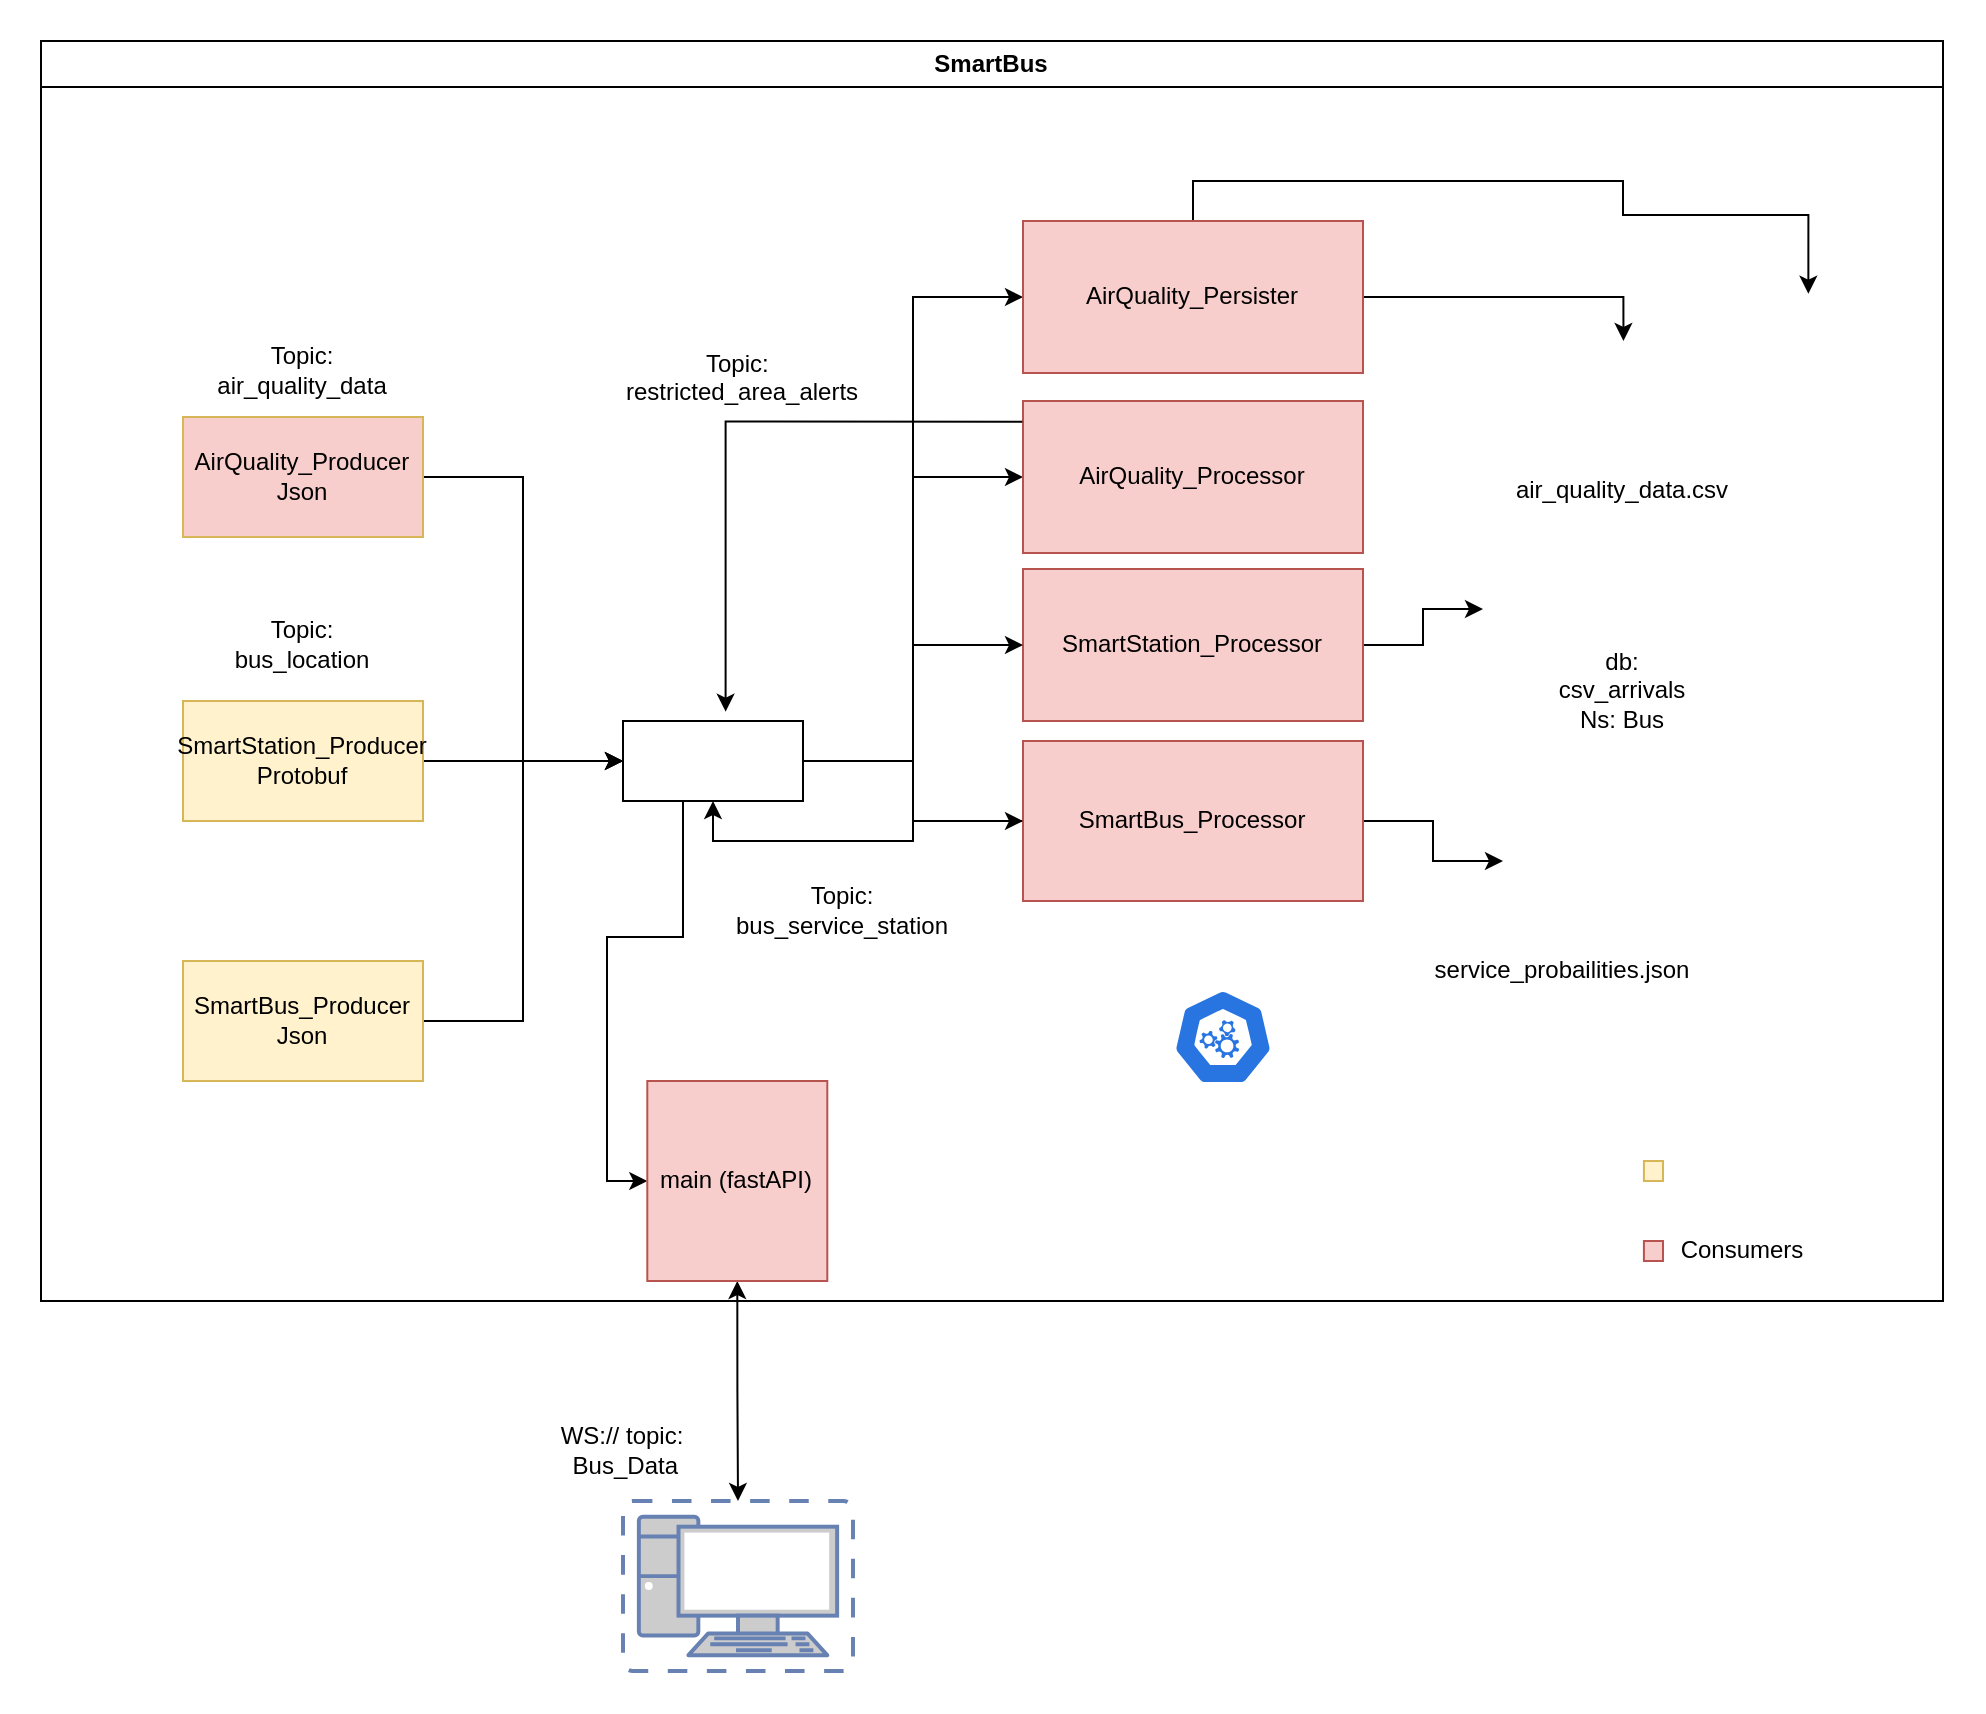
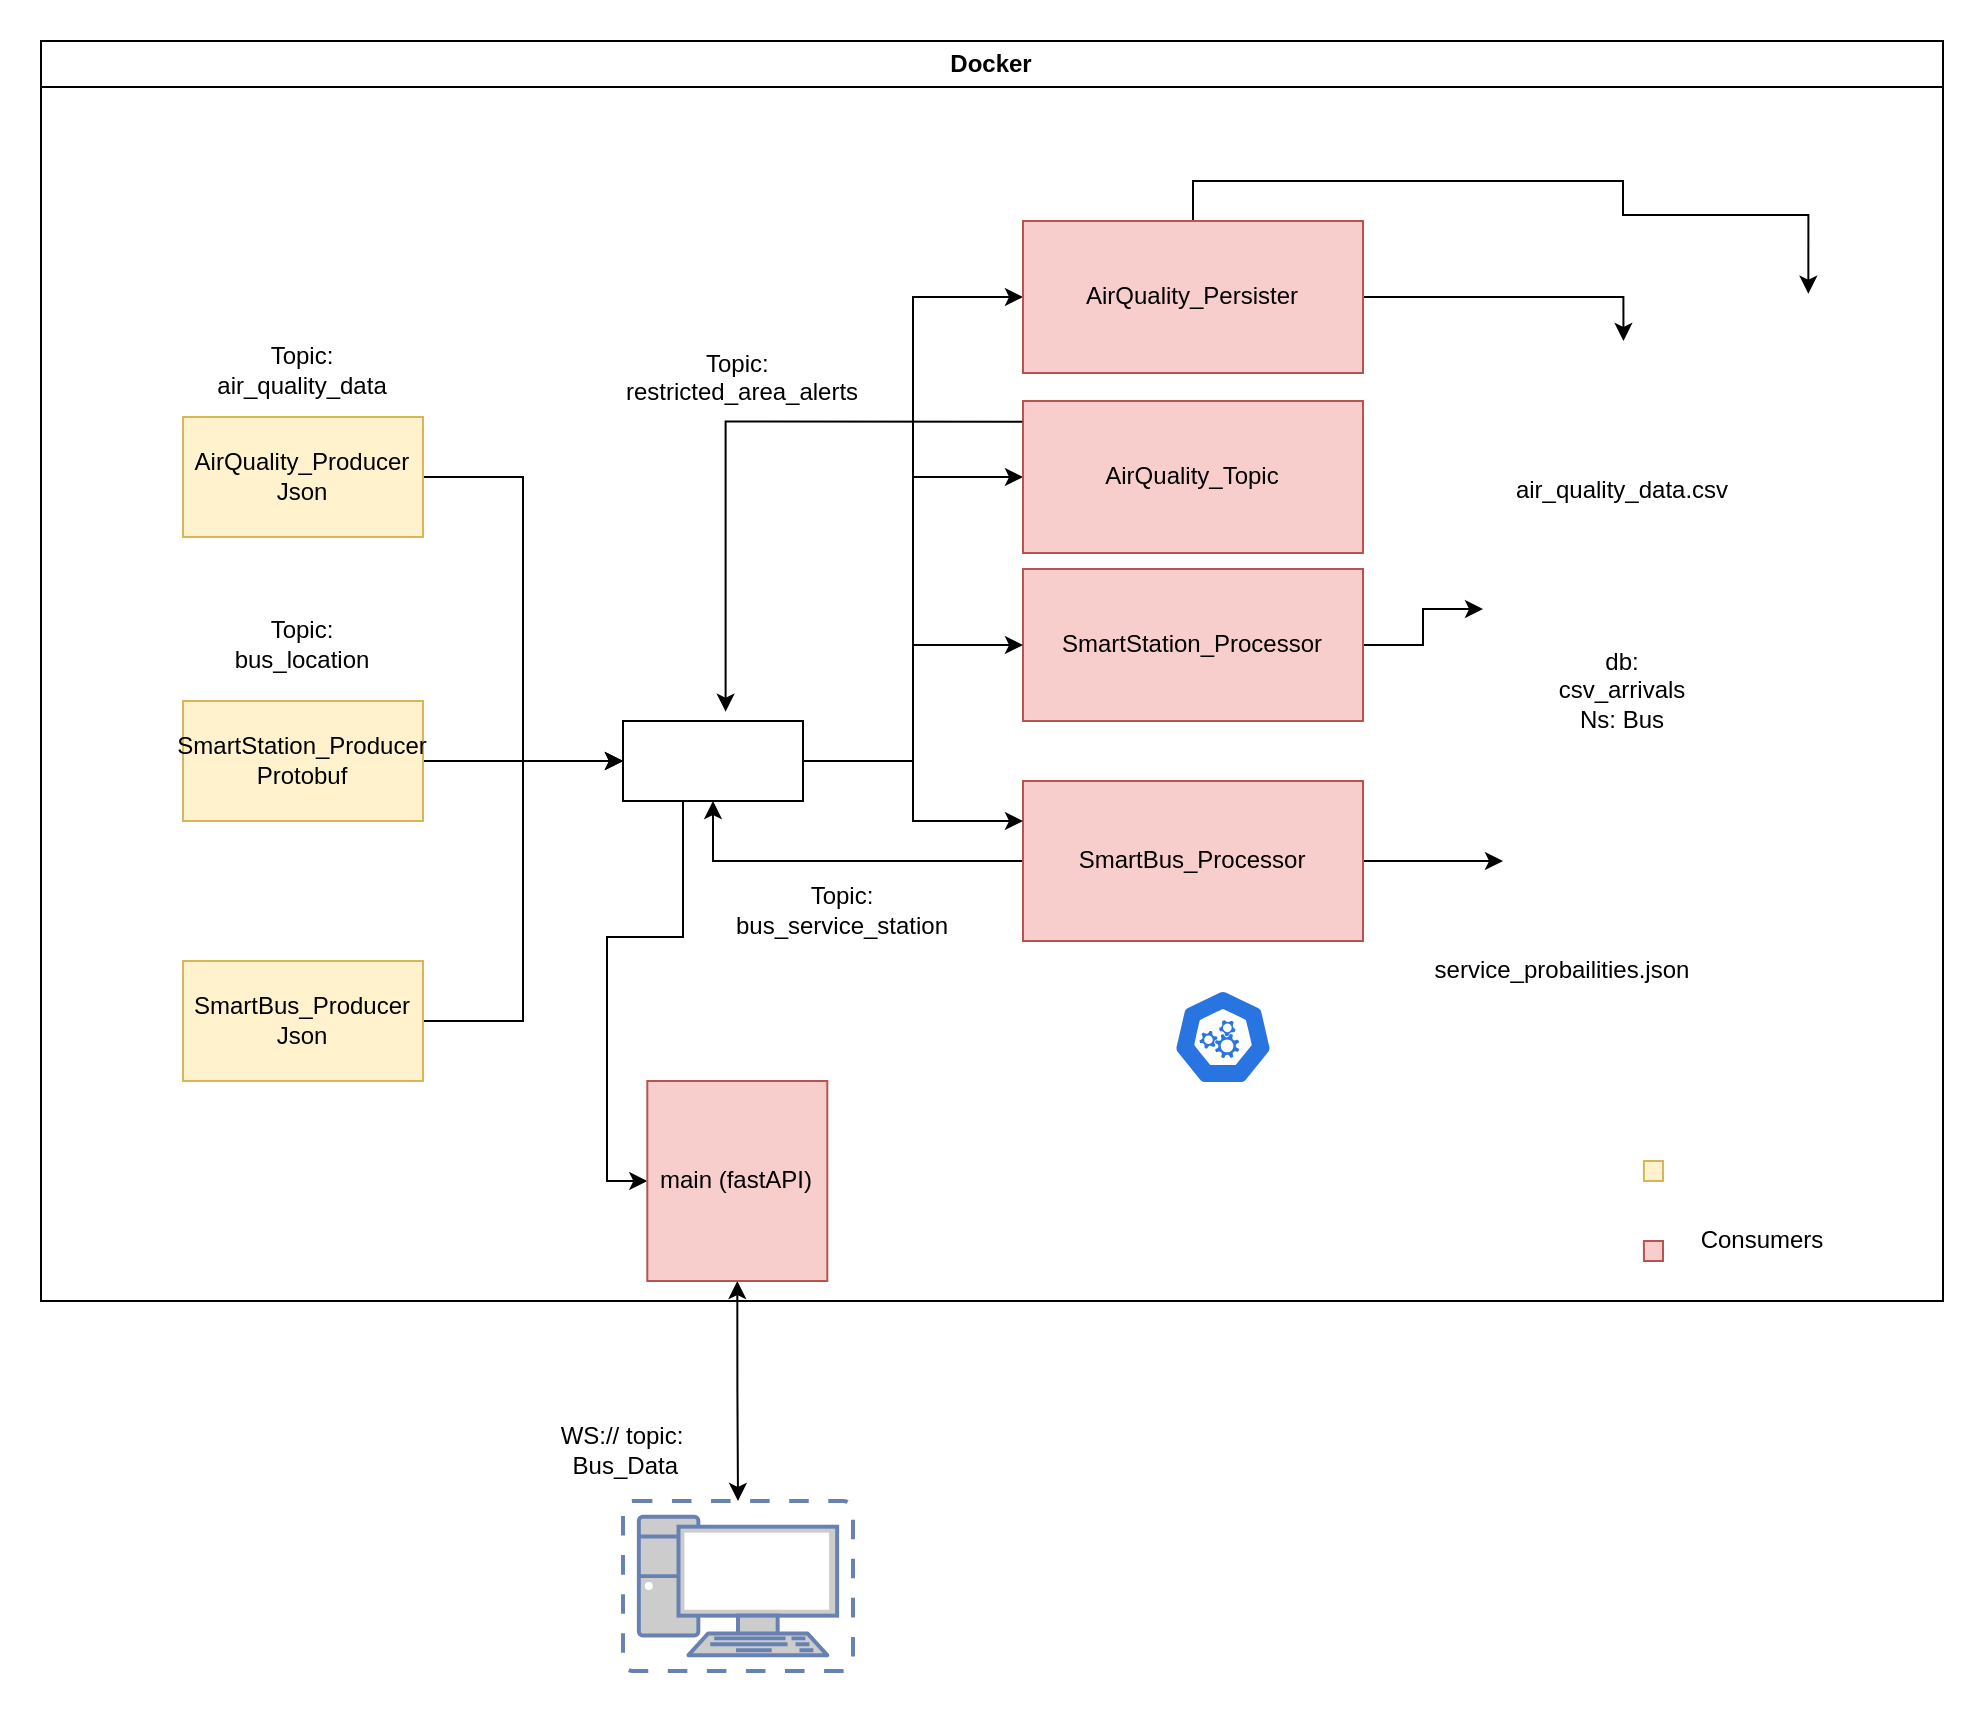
node "SmartBus": label "SmartBus" -> "Docker"
node "AirQuality_Producer Json": fillcolor #f8cecc -> #fff2cc
node "AirQuality_Processor": label "AirQuality_Processor" -> "AirQuality_Topic"
node "SmartBus_Processor": moved (1193, 821) -> (1193, 861)
node "Consumers": moved (1743, 1251) -> (1763, 1241)
